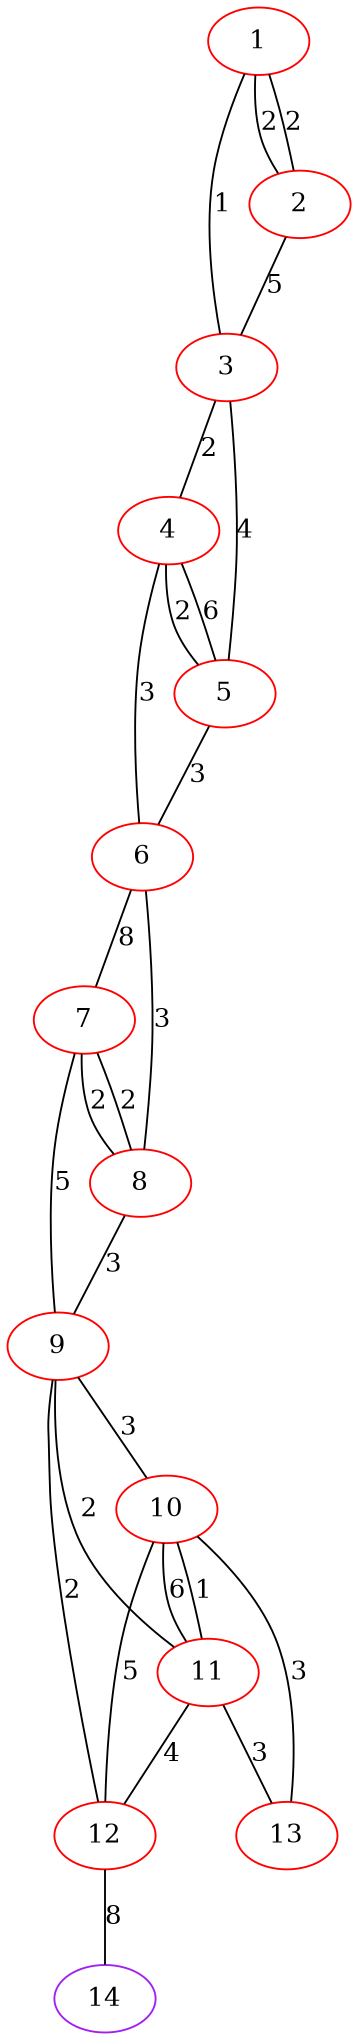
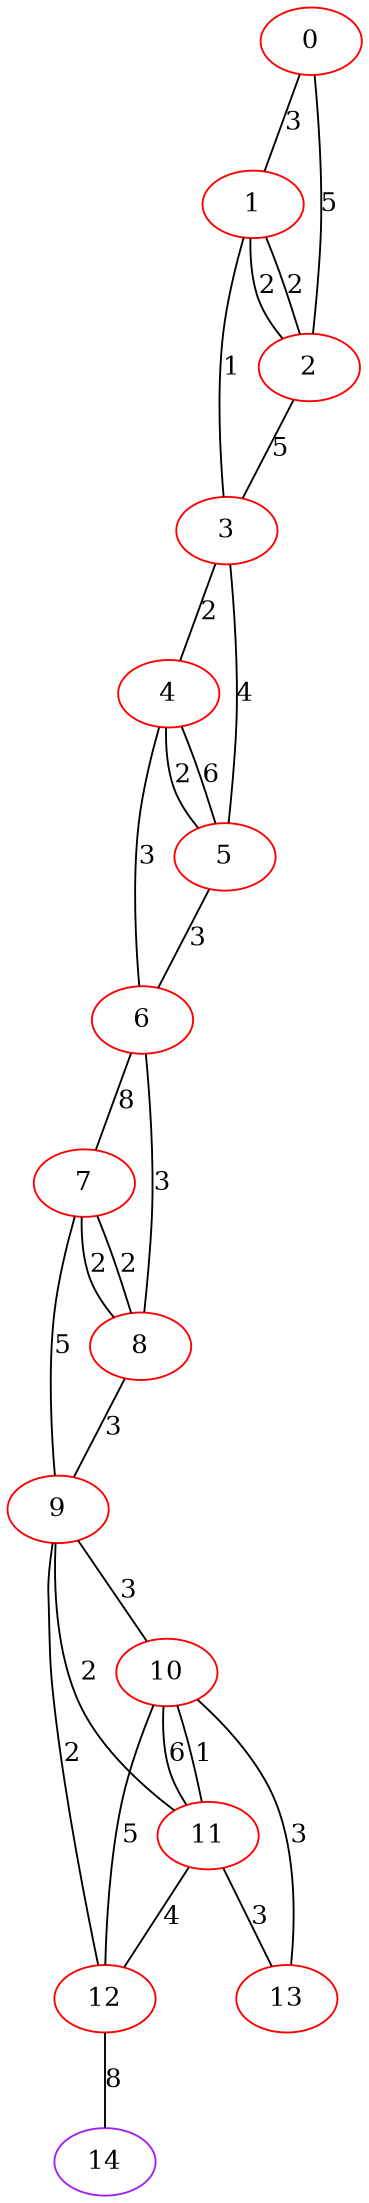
node "0": added
